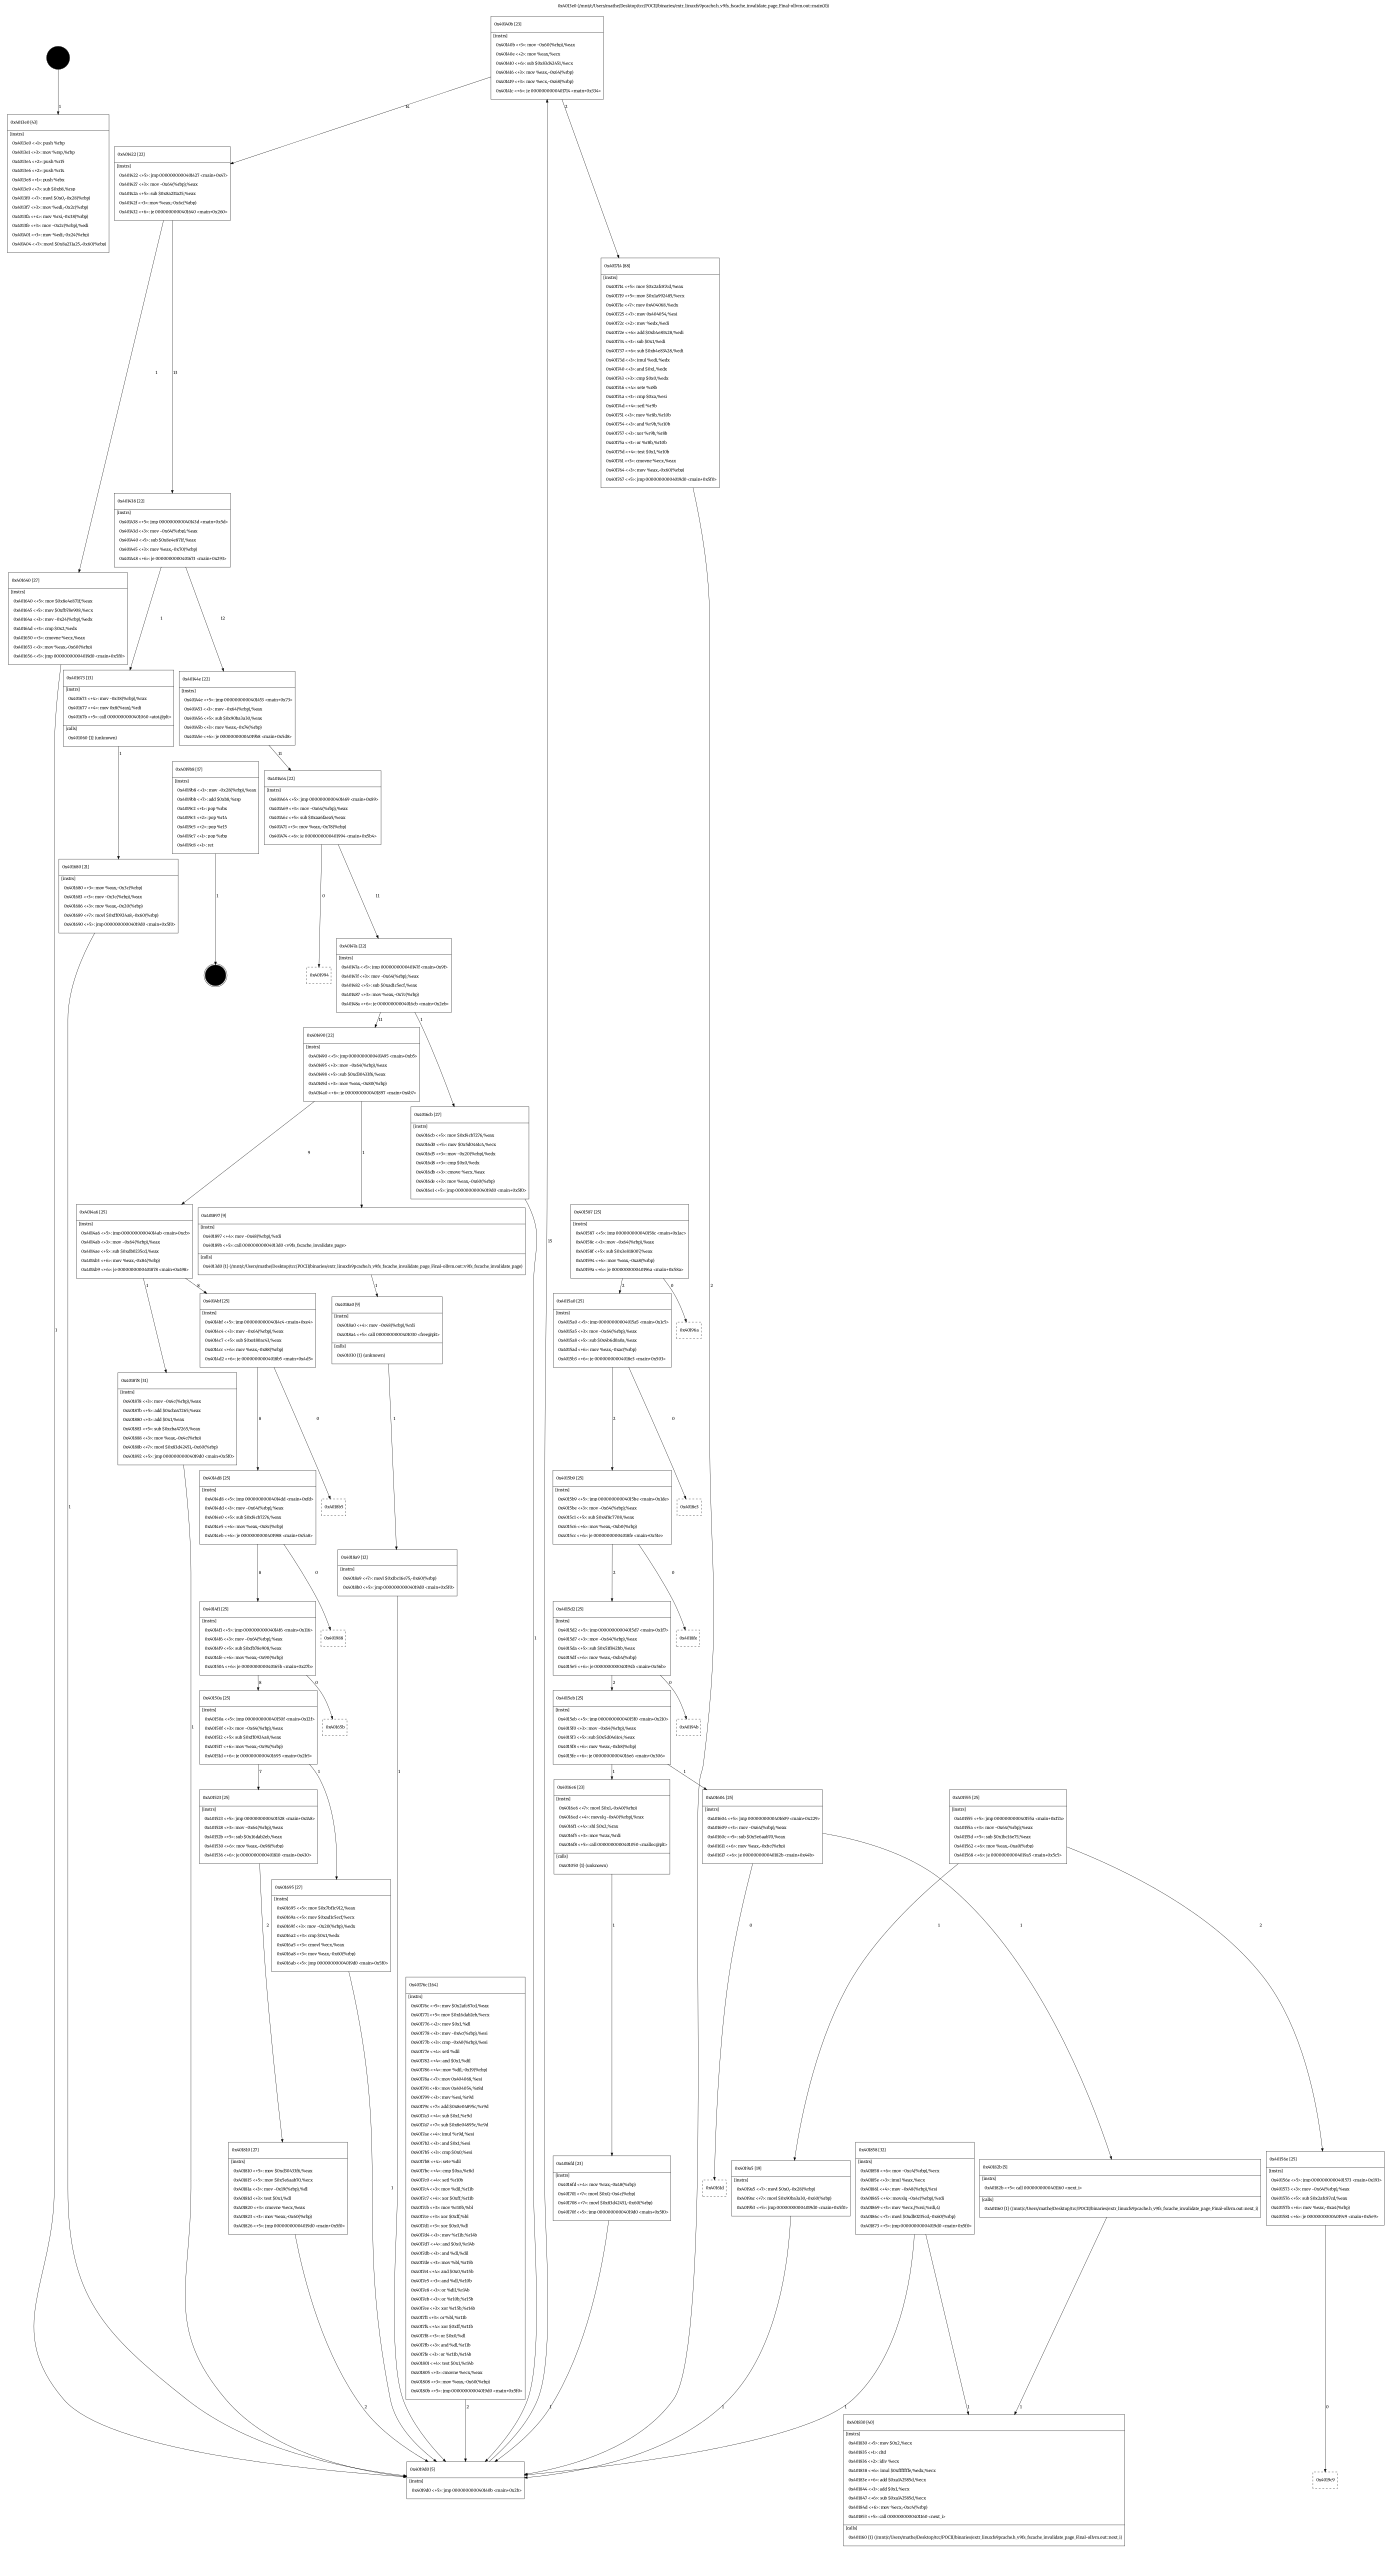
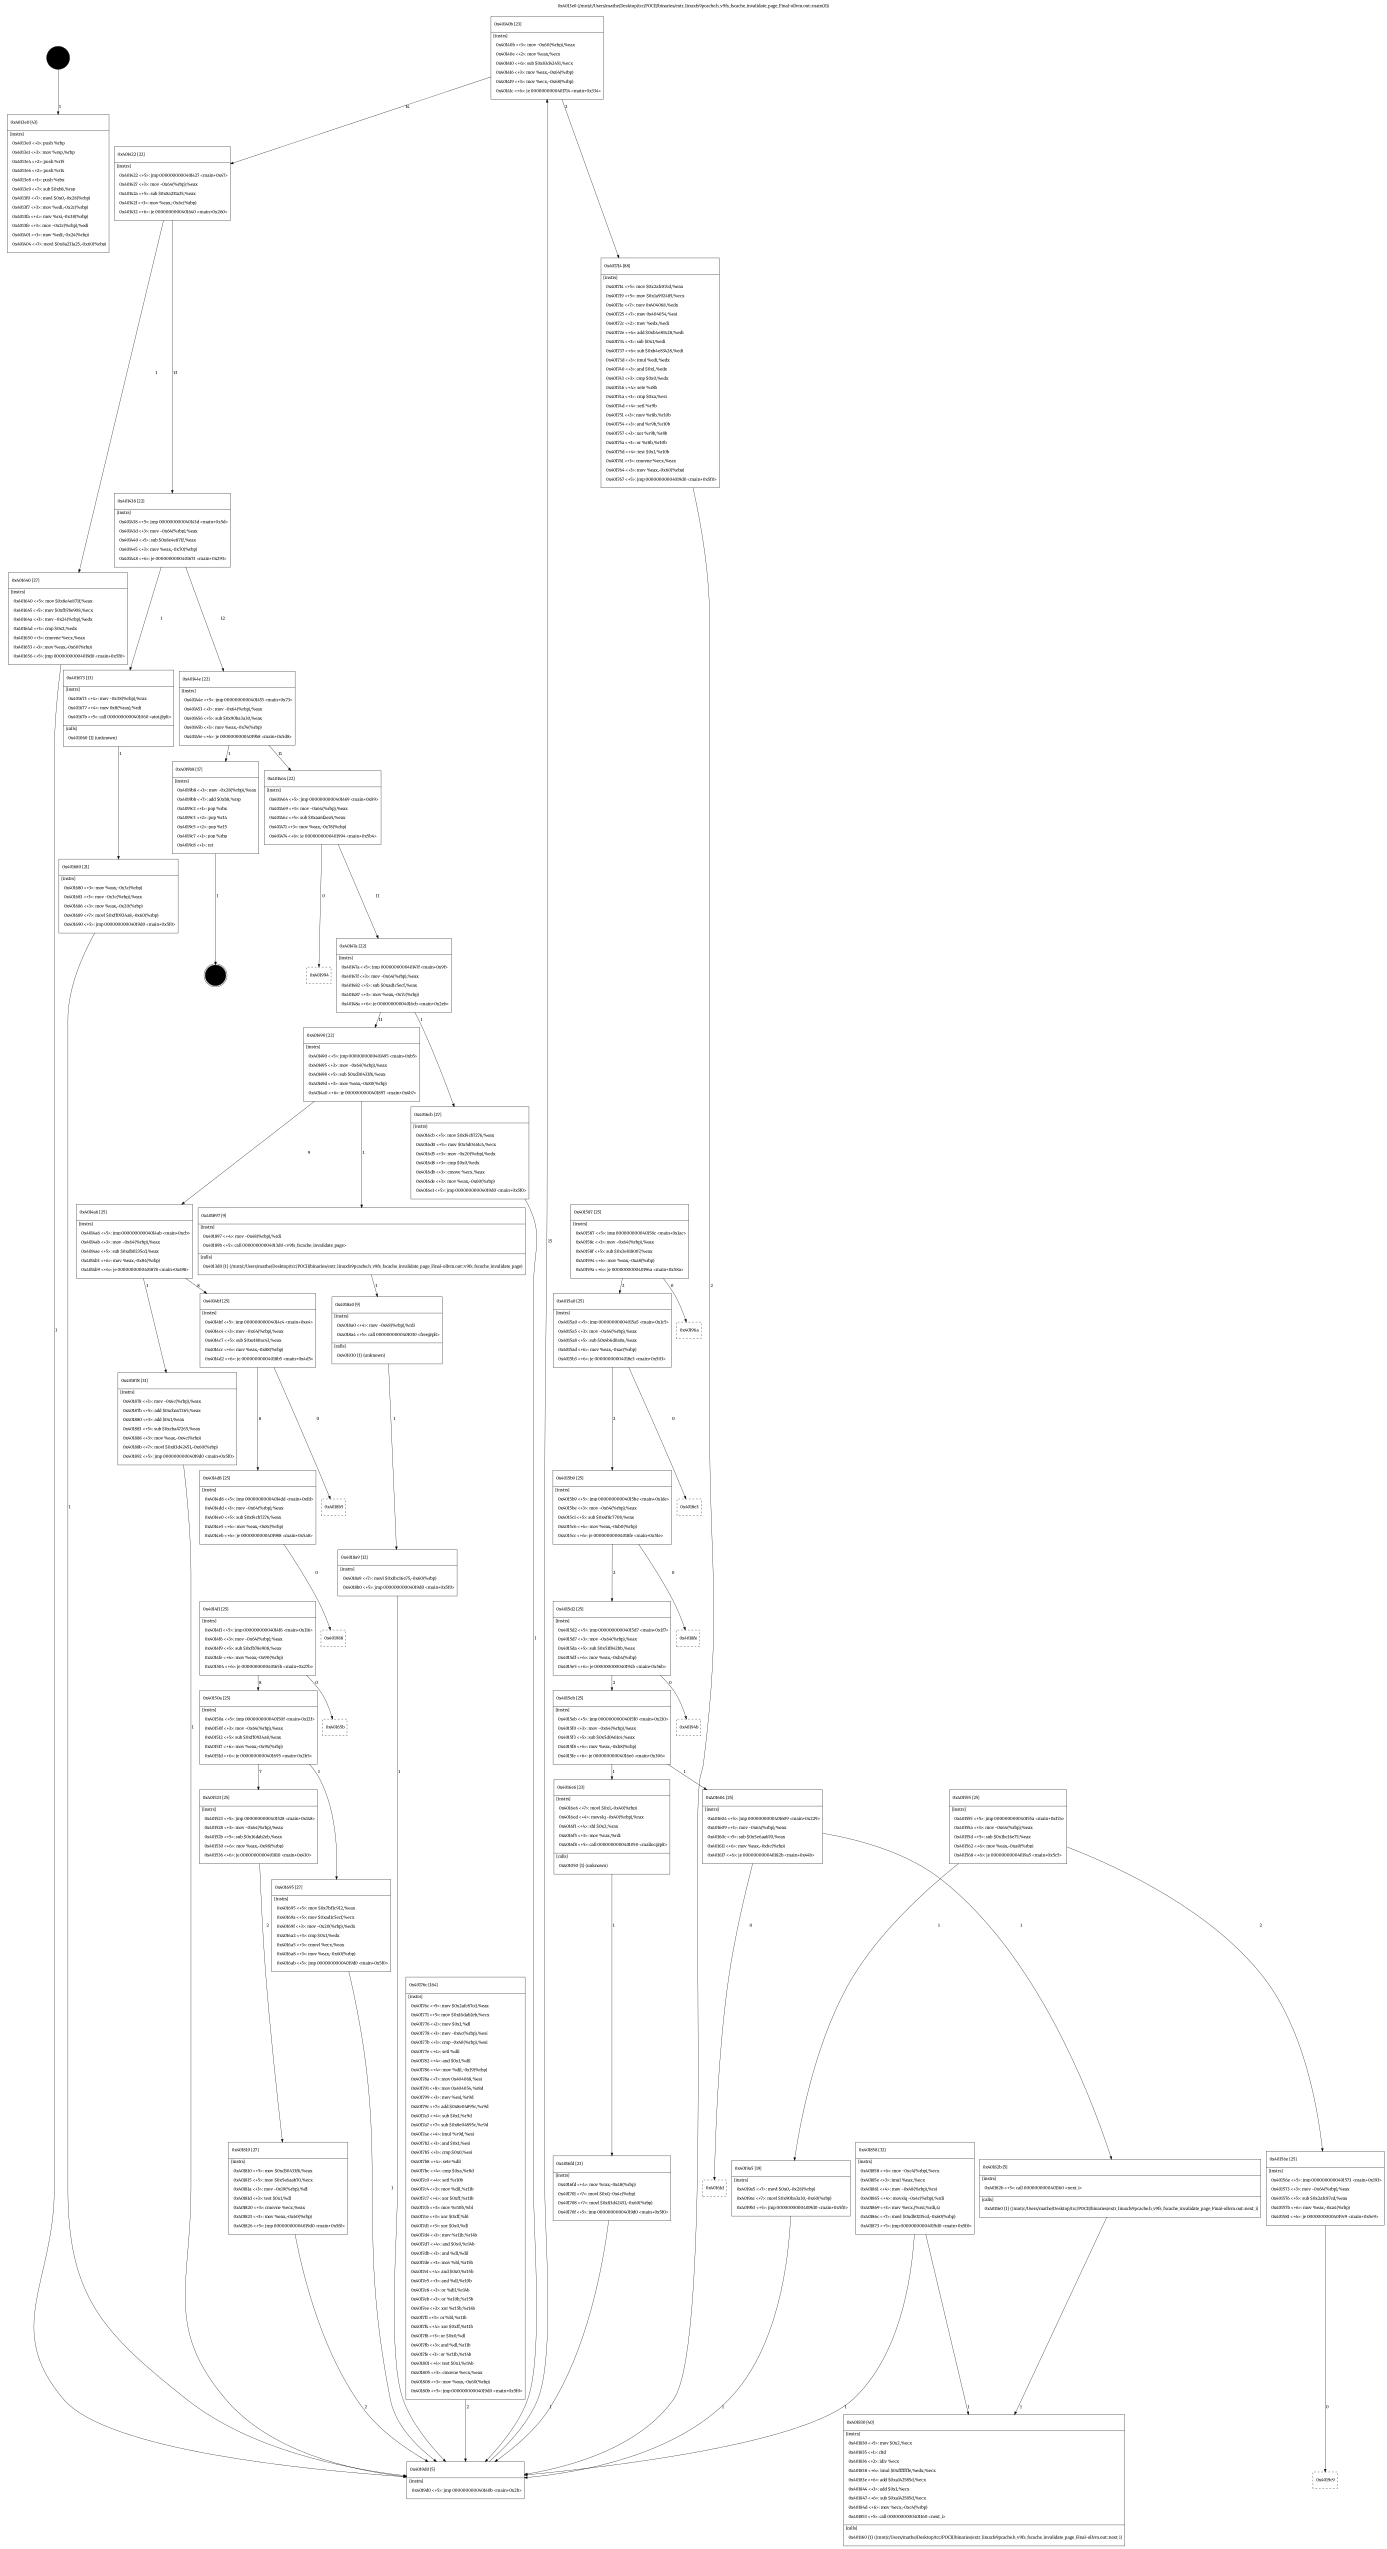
edge "0x40144e [22]" -> "0x4019b8 [17]": added, label "1"
edge "0x4014d8 [25]" -> "0x4014f1 [25]": removed, label "8"
